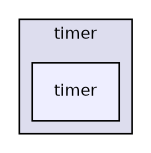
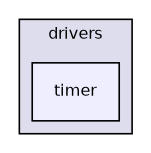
cluster "timer": label "timer" -> "drivers"
